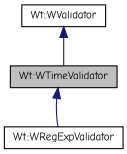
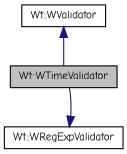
edge "Wt::WRegExpValidator" -> "Wt::WTimeValidator": reversed
